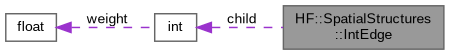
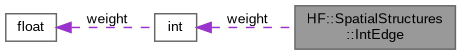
edge "HF::SpatialStructures ::IntEdge" -> "int": label " child" -> " weight"
